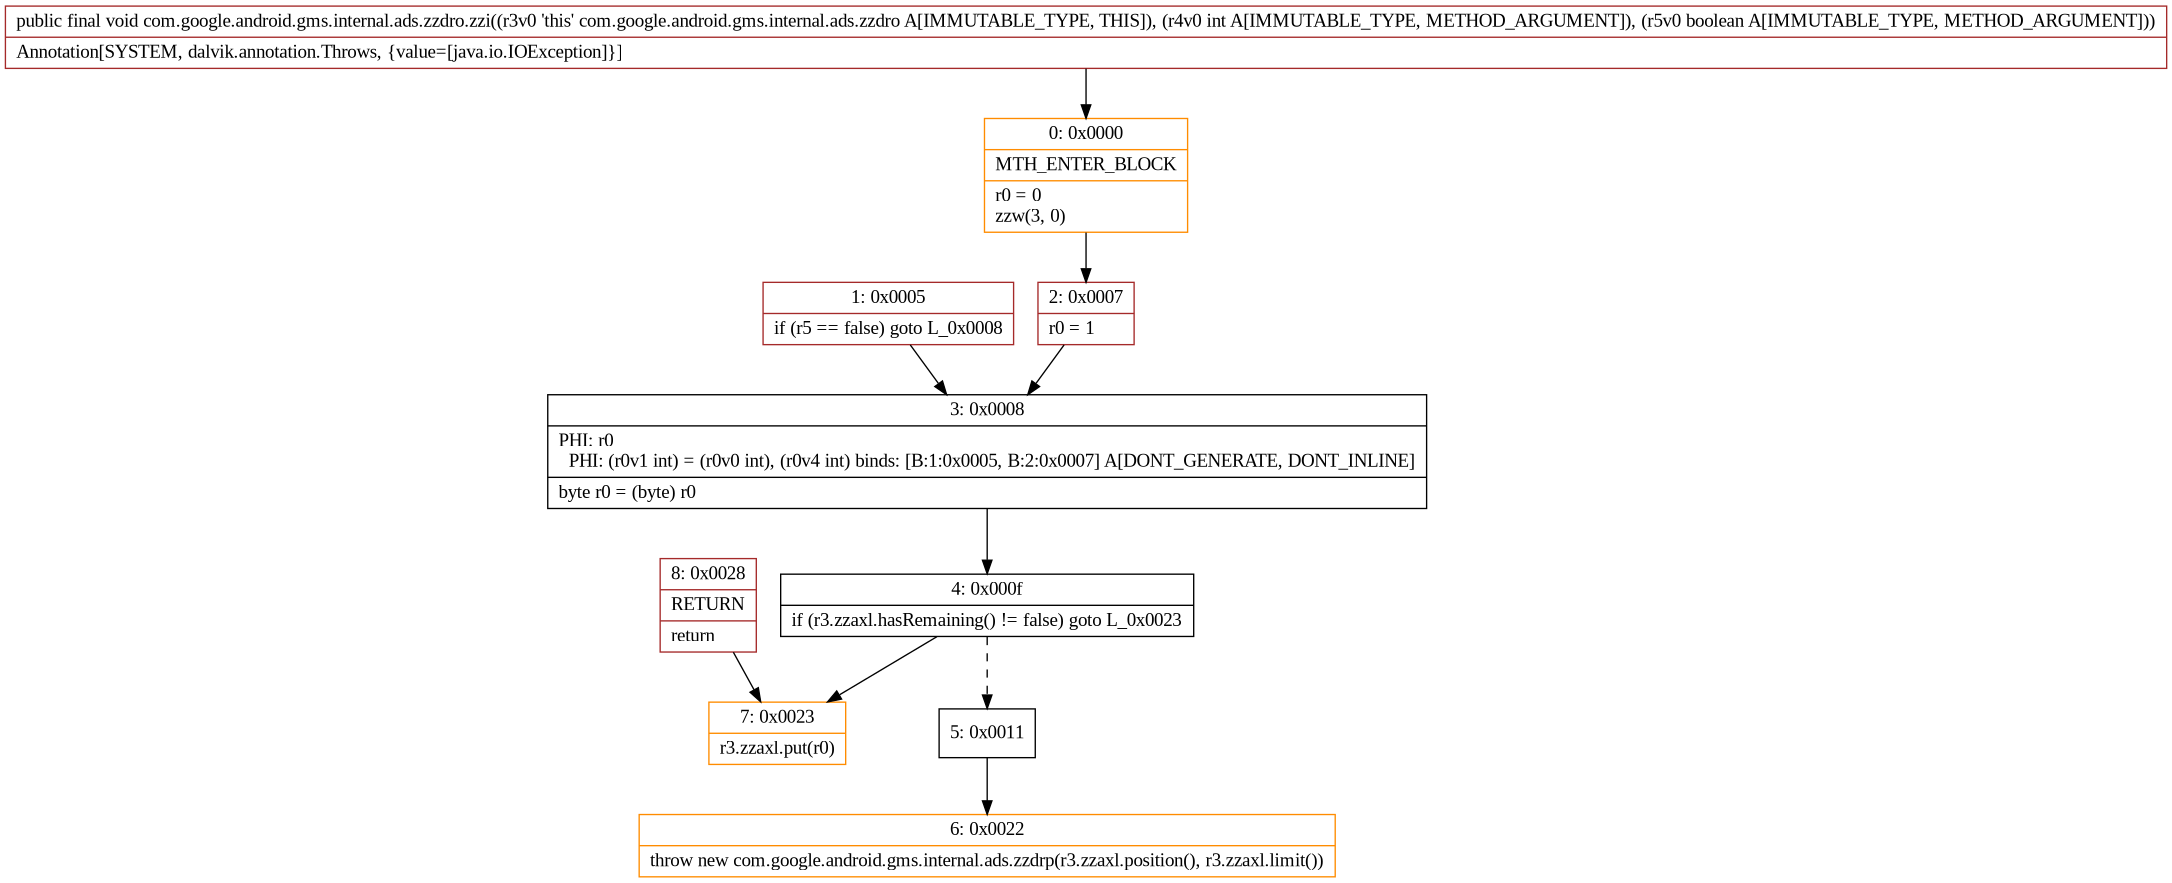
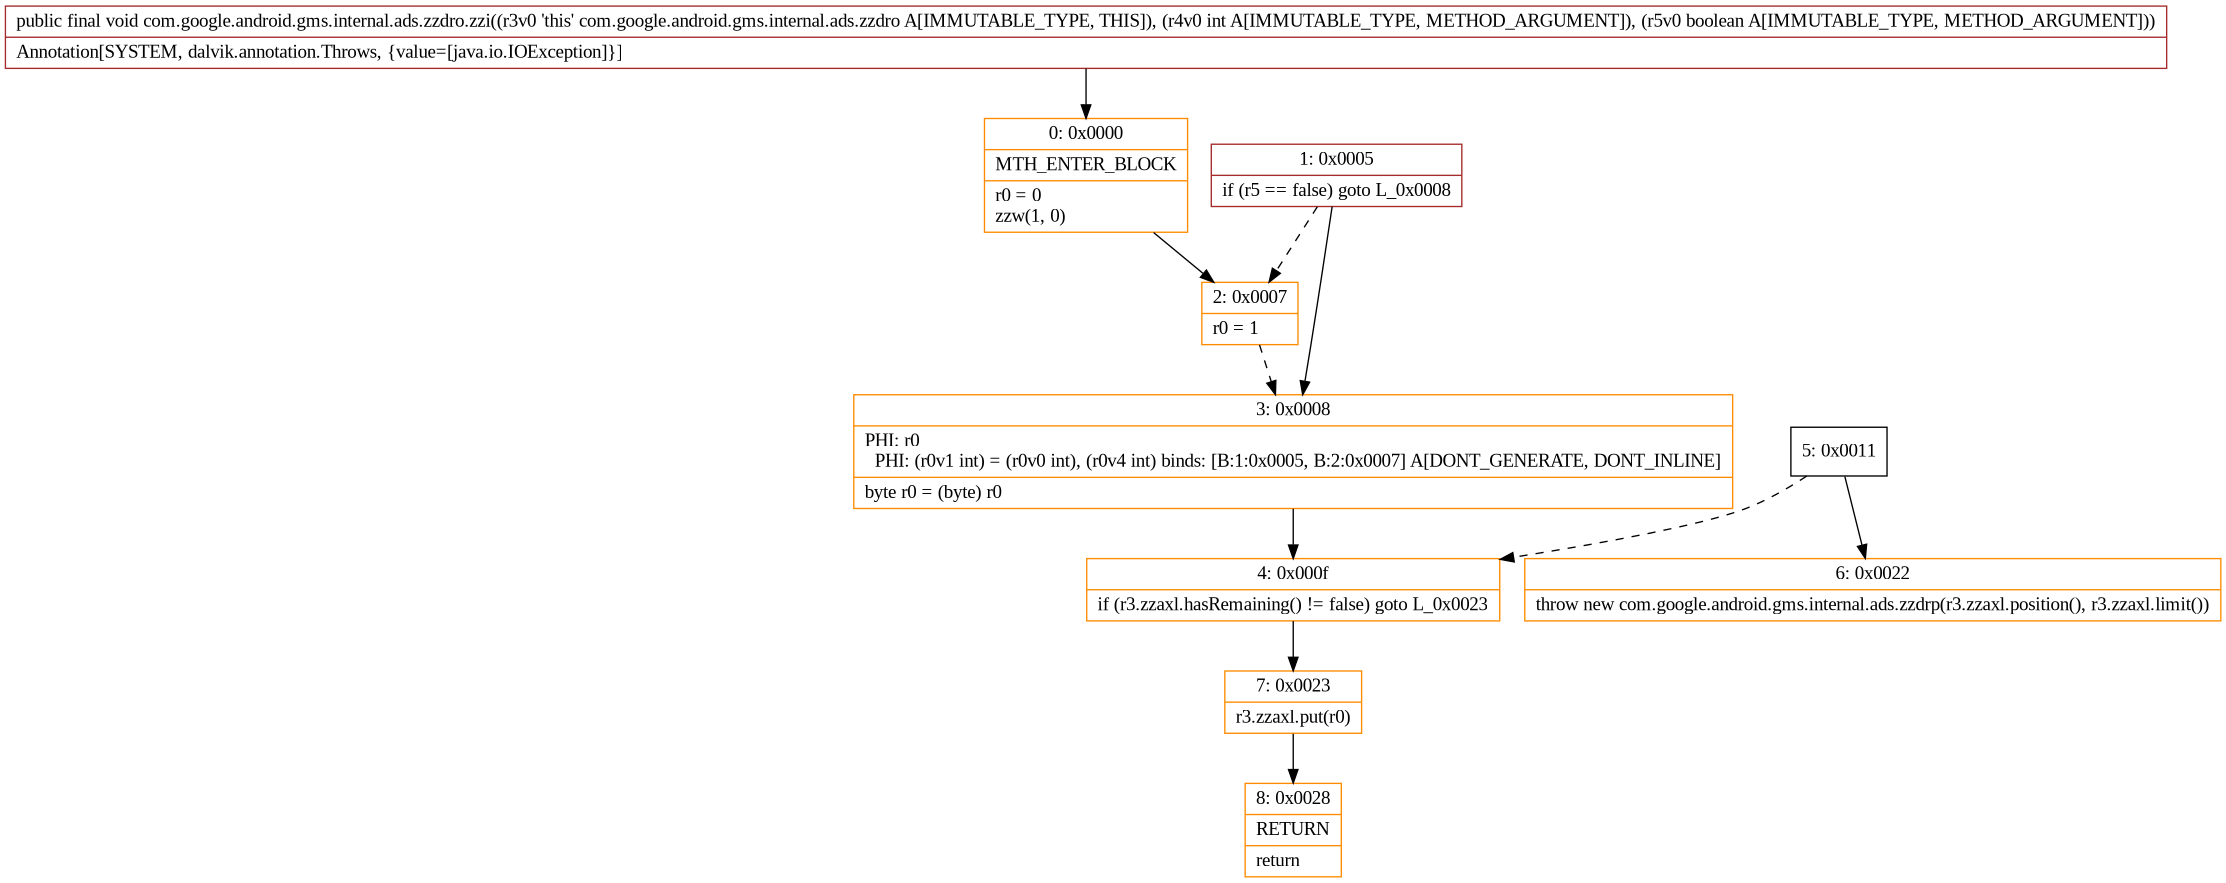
node "0: 0x0000": text "zzw(3, 0)" -> "zzw(1, 0)"
edge "1: 0x0005" -> "2: 0x0007": added
node "2: 0x0007": color brown -> darkorange
edge "2: 0x0007" -> "3: 0x0008": style solid -> dashed
node "3: 0x0008": color black -> darkorange
node "8: 0x0028": color brown -> darkorange
node "4: 0x000f": color black -> darkorange
edge "4: 0x000f" -> "5: 0x0011": reversed
edge "8: 0x0028" -> "7: 0x0023": reversed
